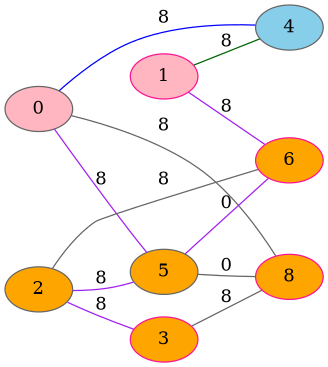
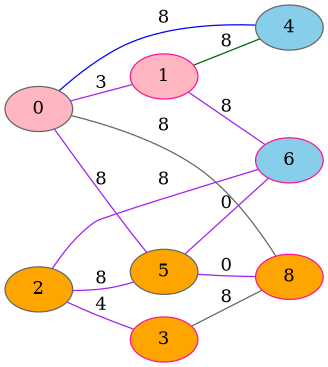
edge "1" -- "0": added, label "3"
node "6": fillcolor orange -> skyblue
edge "6" -- "2": color gray40 -> purple
edge "5" -- "8": color gray40 -> purple
edge "2" -- "3": label "8" -> "4"
